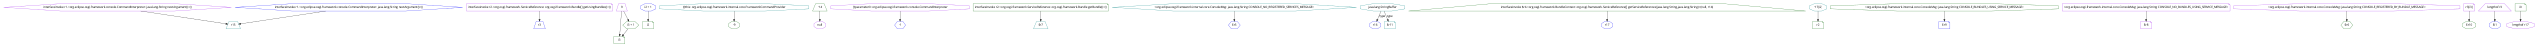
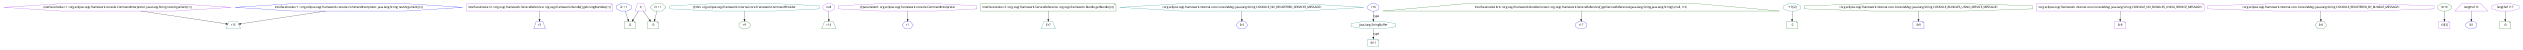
edge "9" -> "i3 + 1": now "9" -> "i2"
edge "r14" -> "null": reversed
edge "java.lang.StringBuffer" -> "r16": reversed
edge "r3[i3]" -> "$r10": reversed
edge "i0" -> "lengthof r17": reversed
